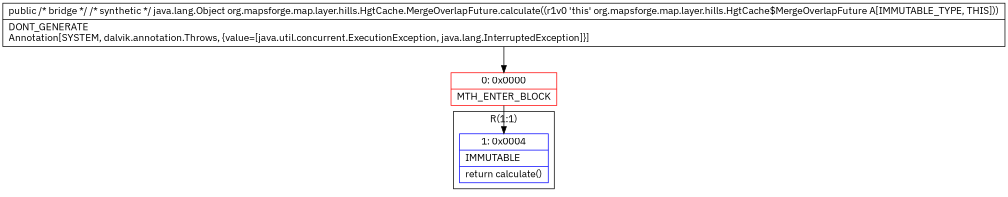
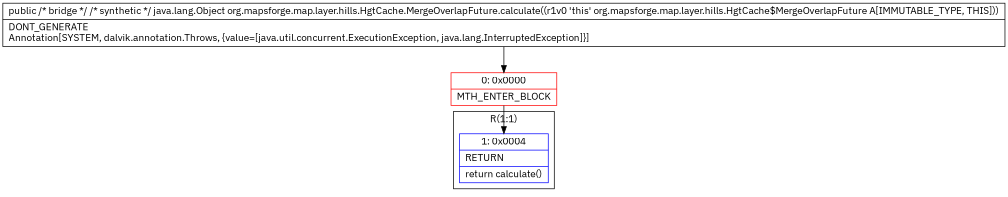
node "1: 0x0004": text "IMMUTABLE" -> "RETURN"
